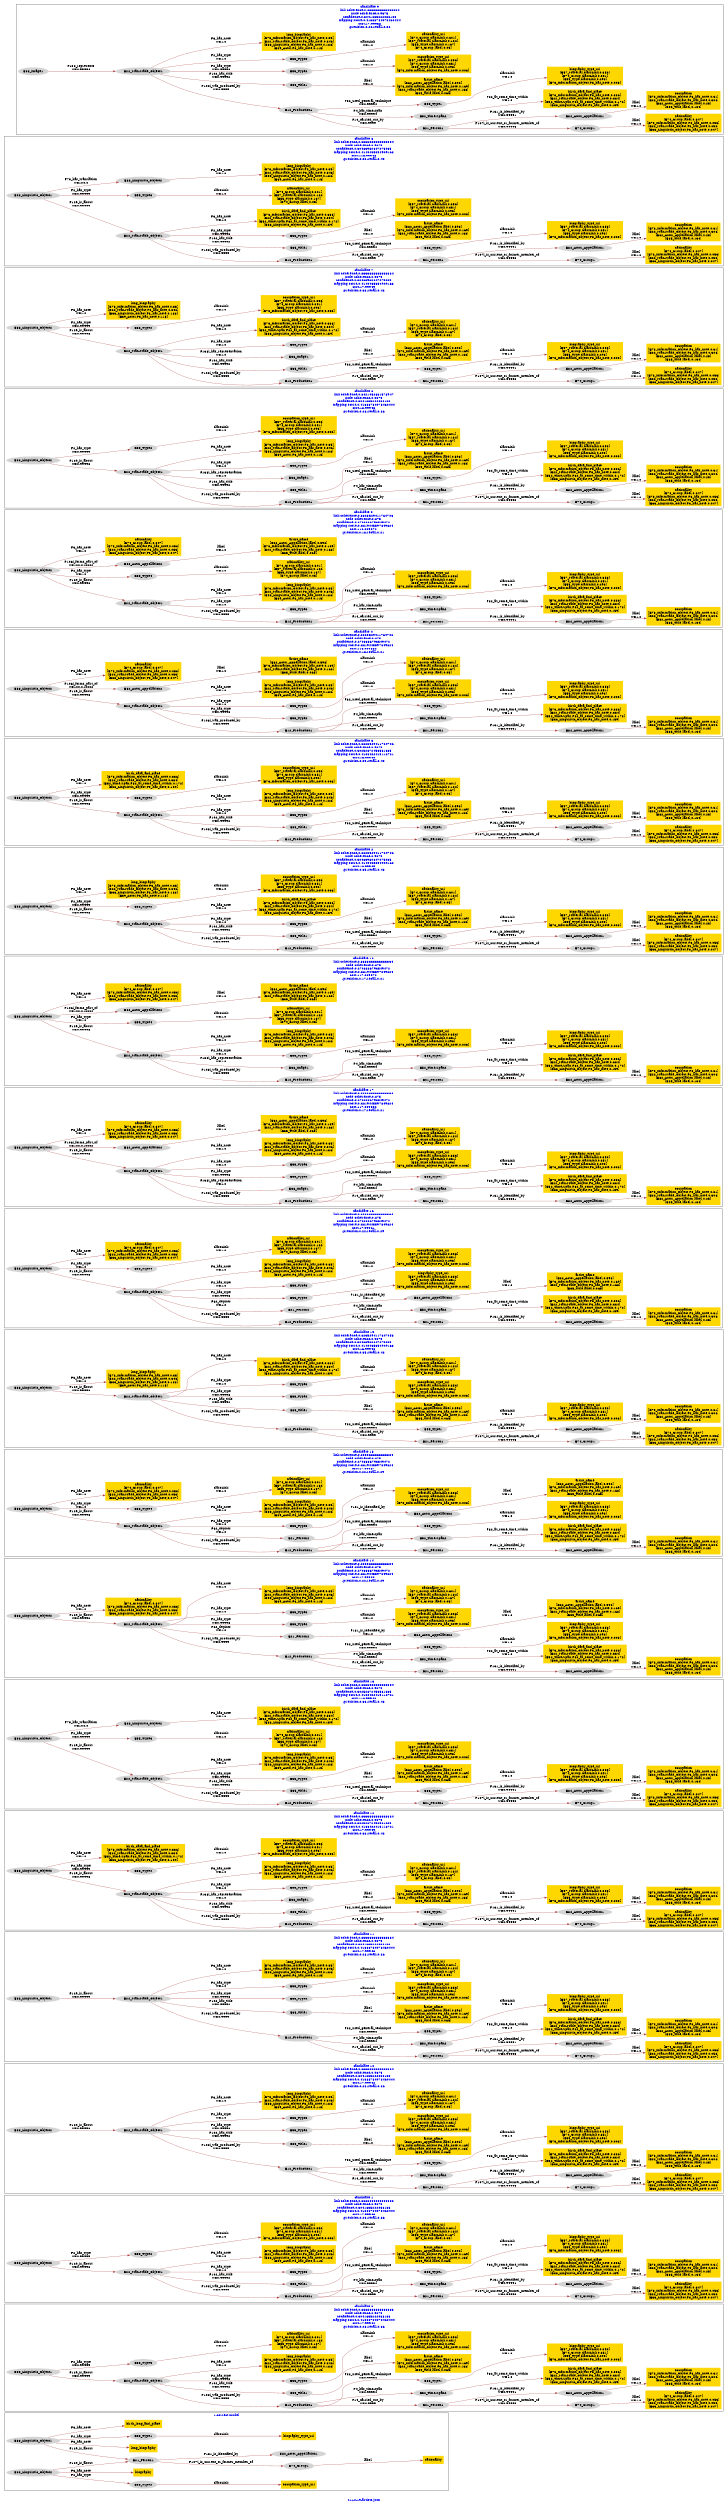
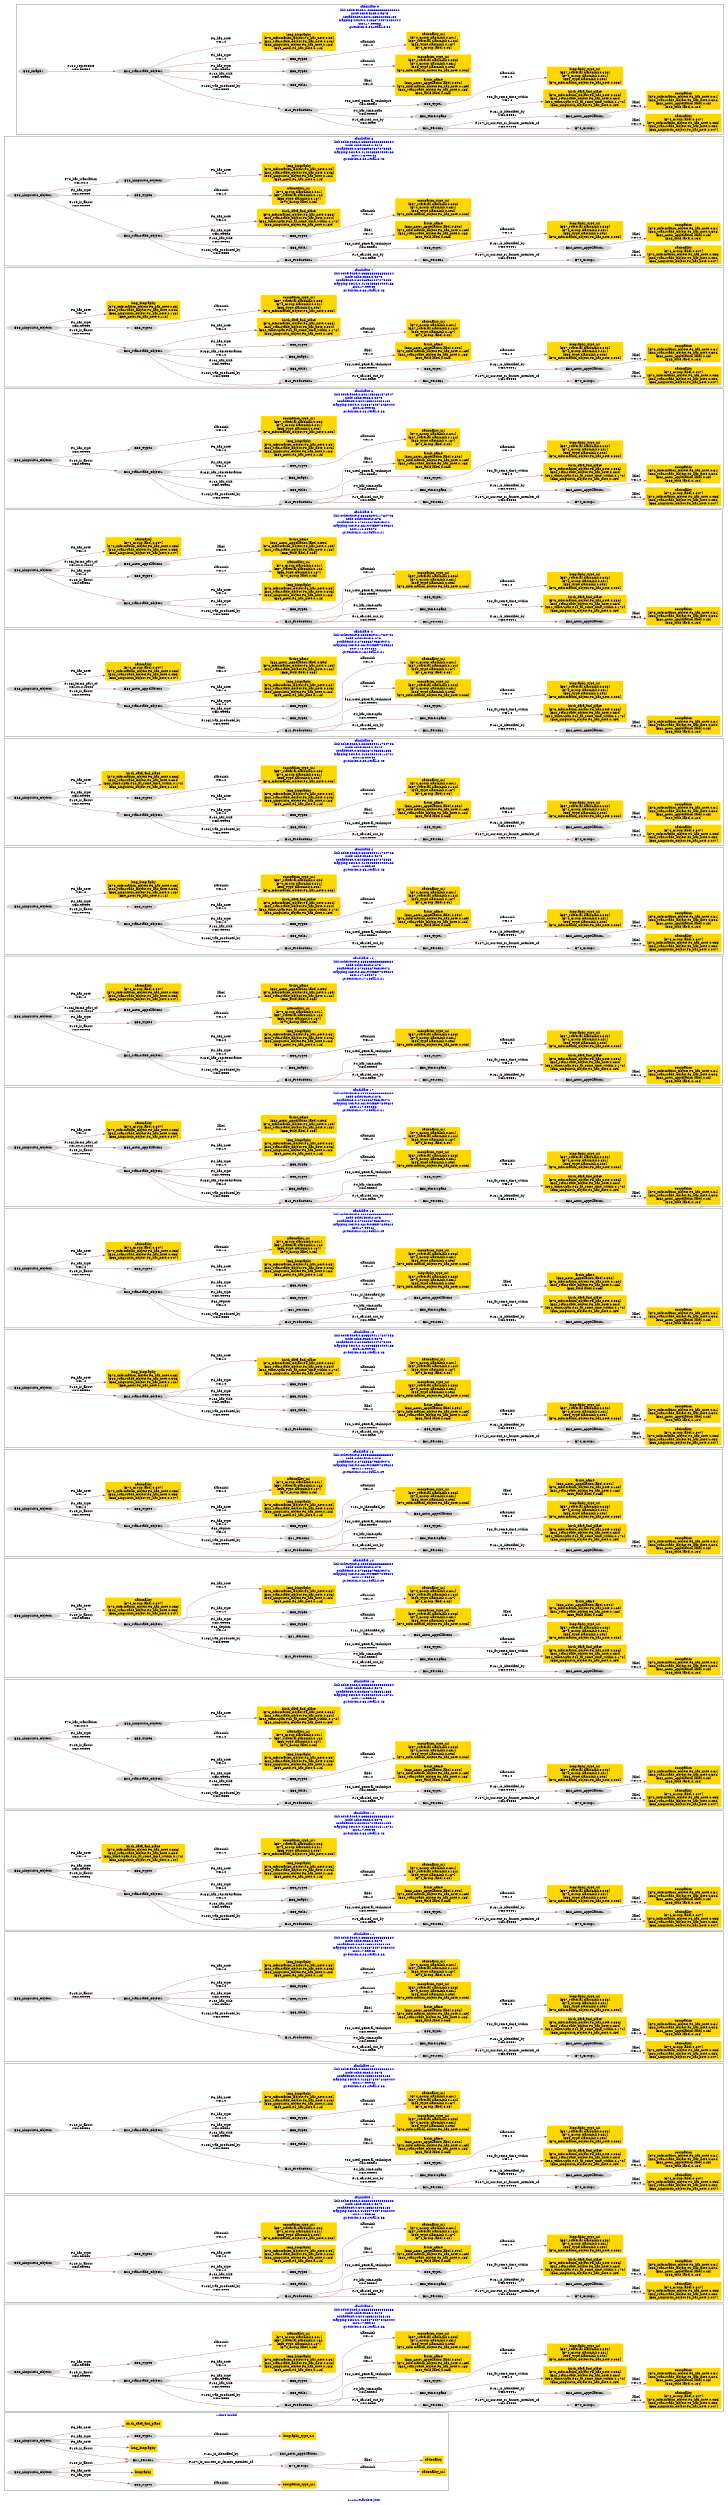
cluster "1-correct model": label "1-correct model" -> "1-time model"
node "birth_long_and_place": label "birth_long_and_place" -> "birth_data_and_place"
node "nationality_uri": added
